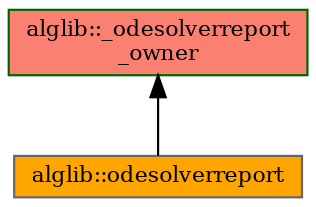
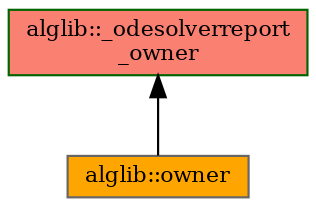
node "alglib::odesolverreport": label "alglib::odesolverreport" -> "alglib::owner"
